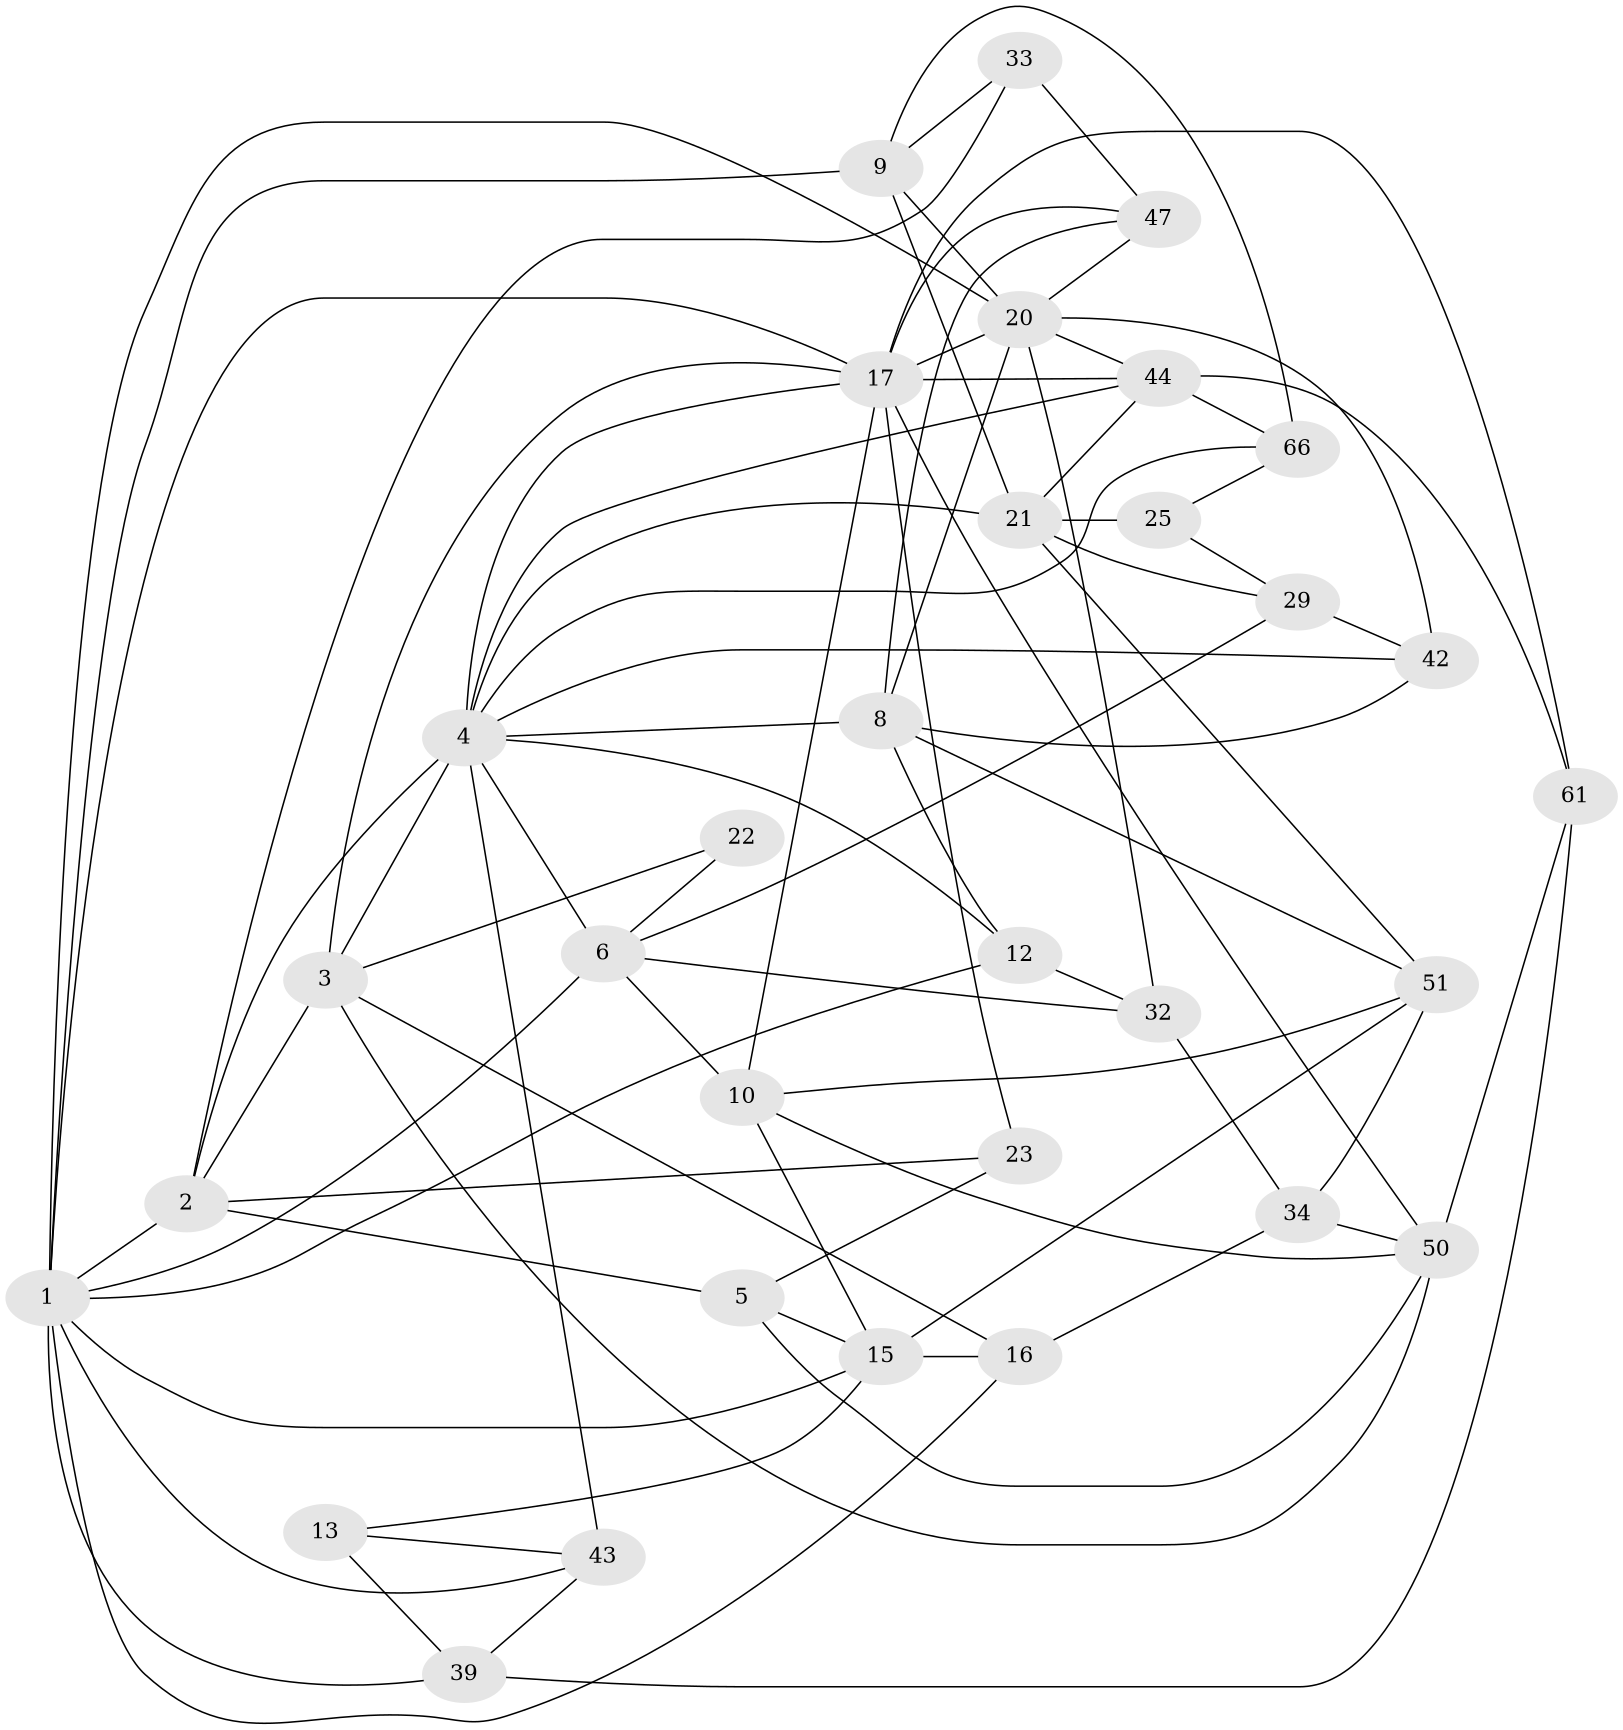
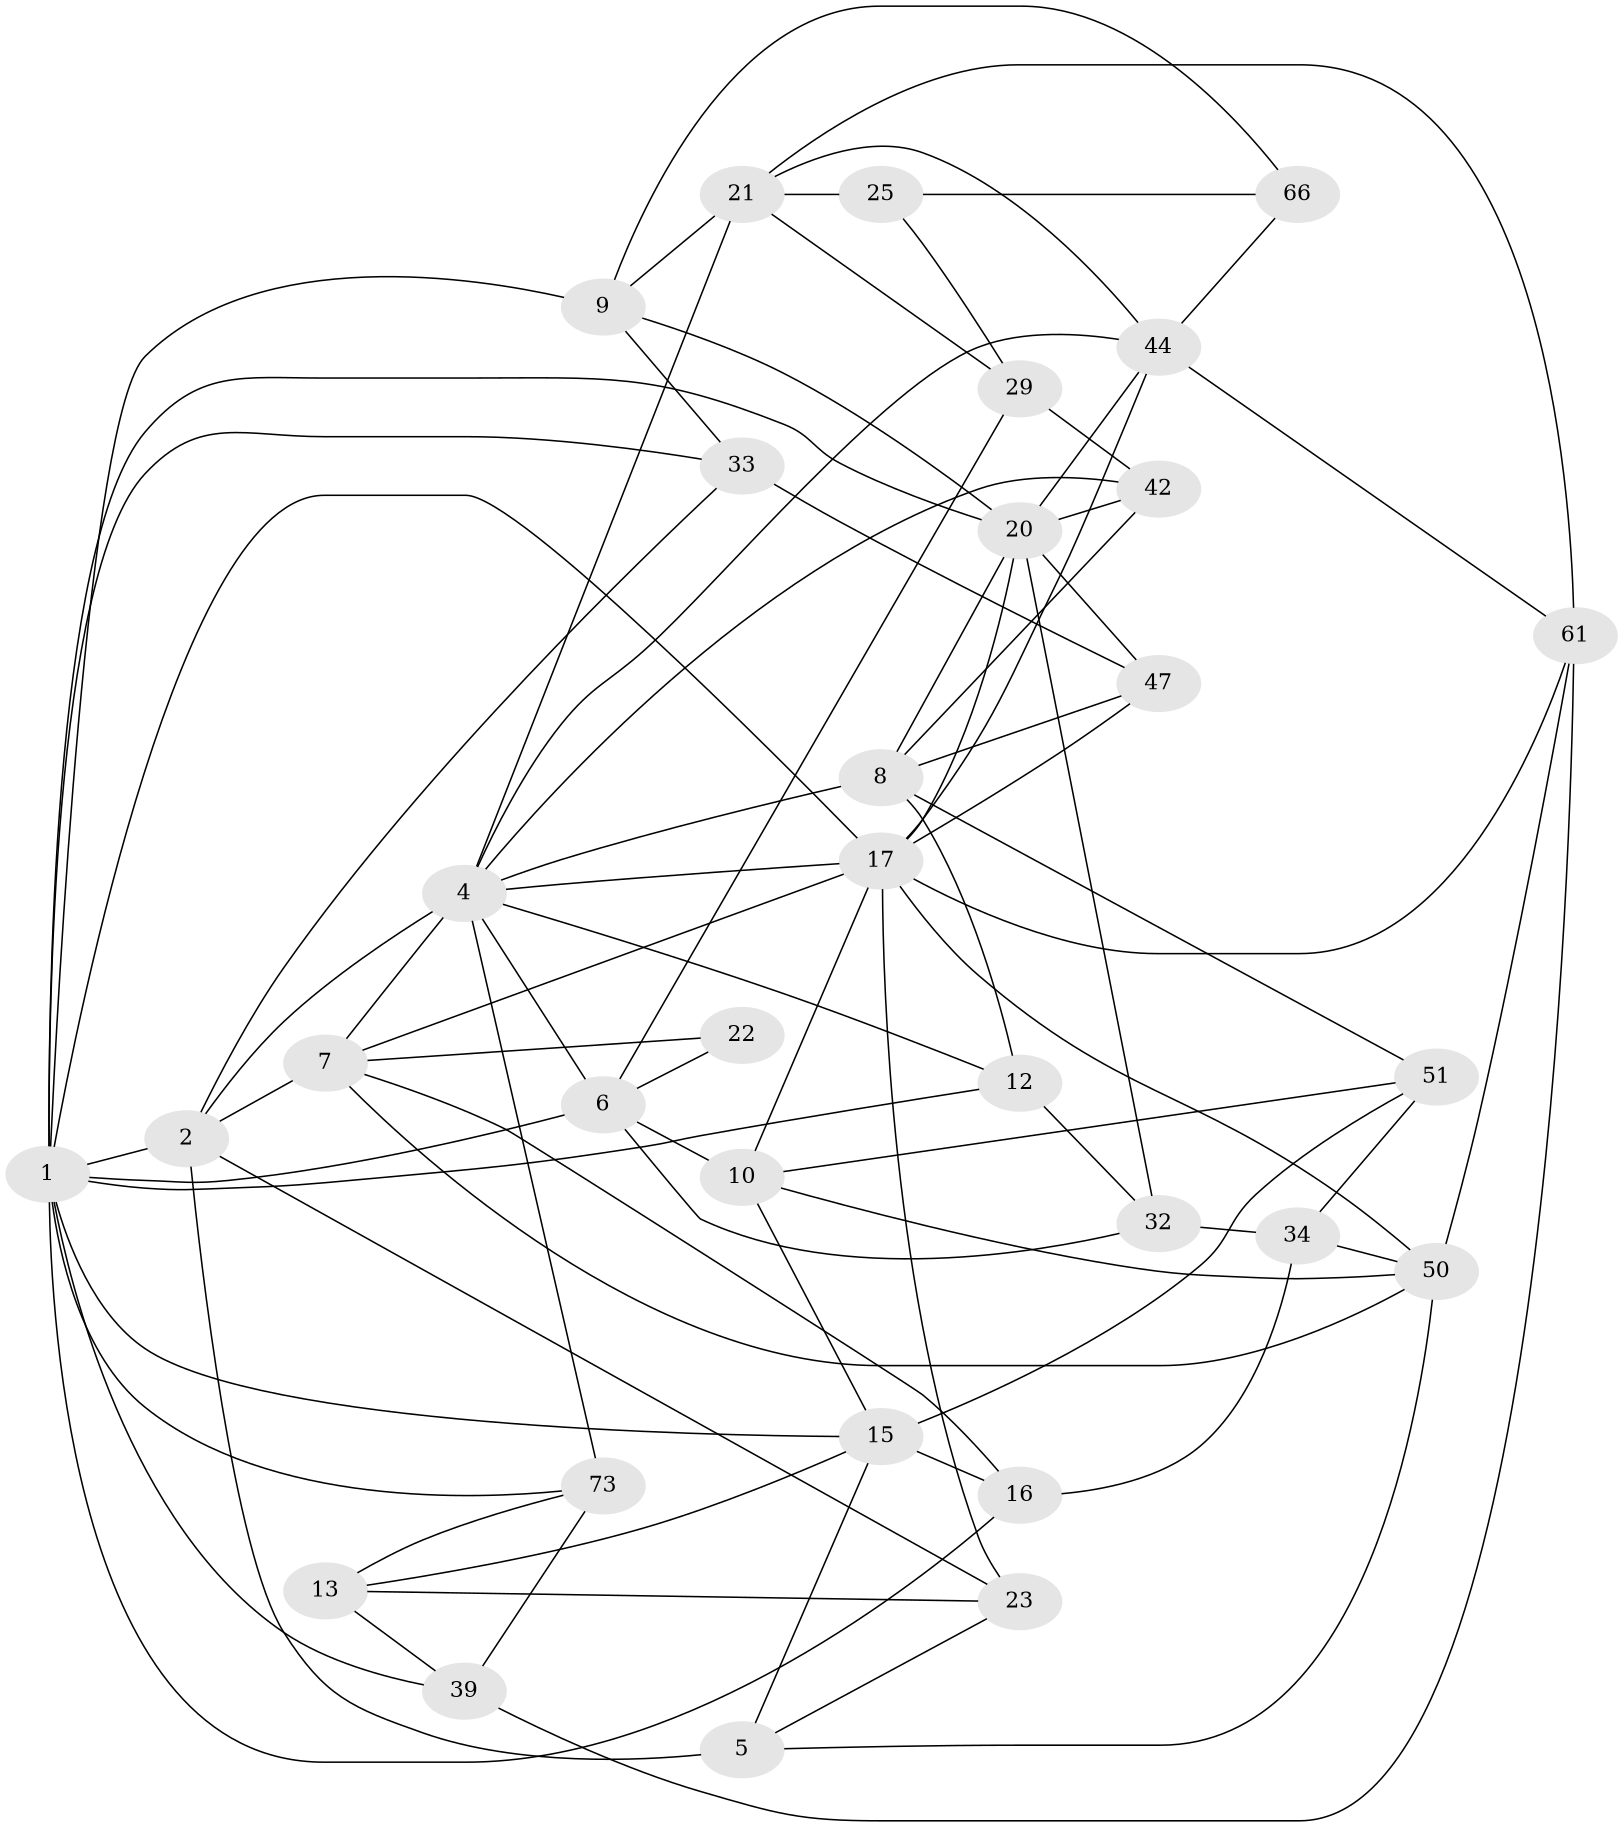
edge "33" -- "1": added
edge "66" -- "4": removed
edge "21" -- "51": now "21" -- "61"
node "3": label "3" -> "7"
node "43": label "43" -> "73"
edge "13" -- "23": added
